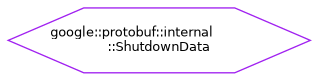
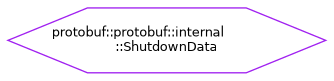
node "google::protobuf::internal ::ShutdownData": label "google::protobuf::internal ::ShutdownData" -> "protobuf::protobuf::internal ::ShutdownData"
